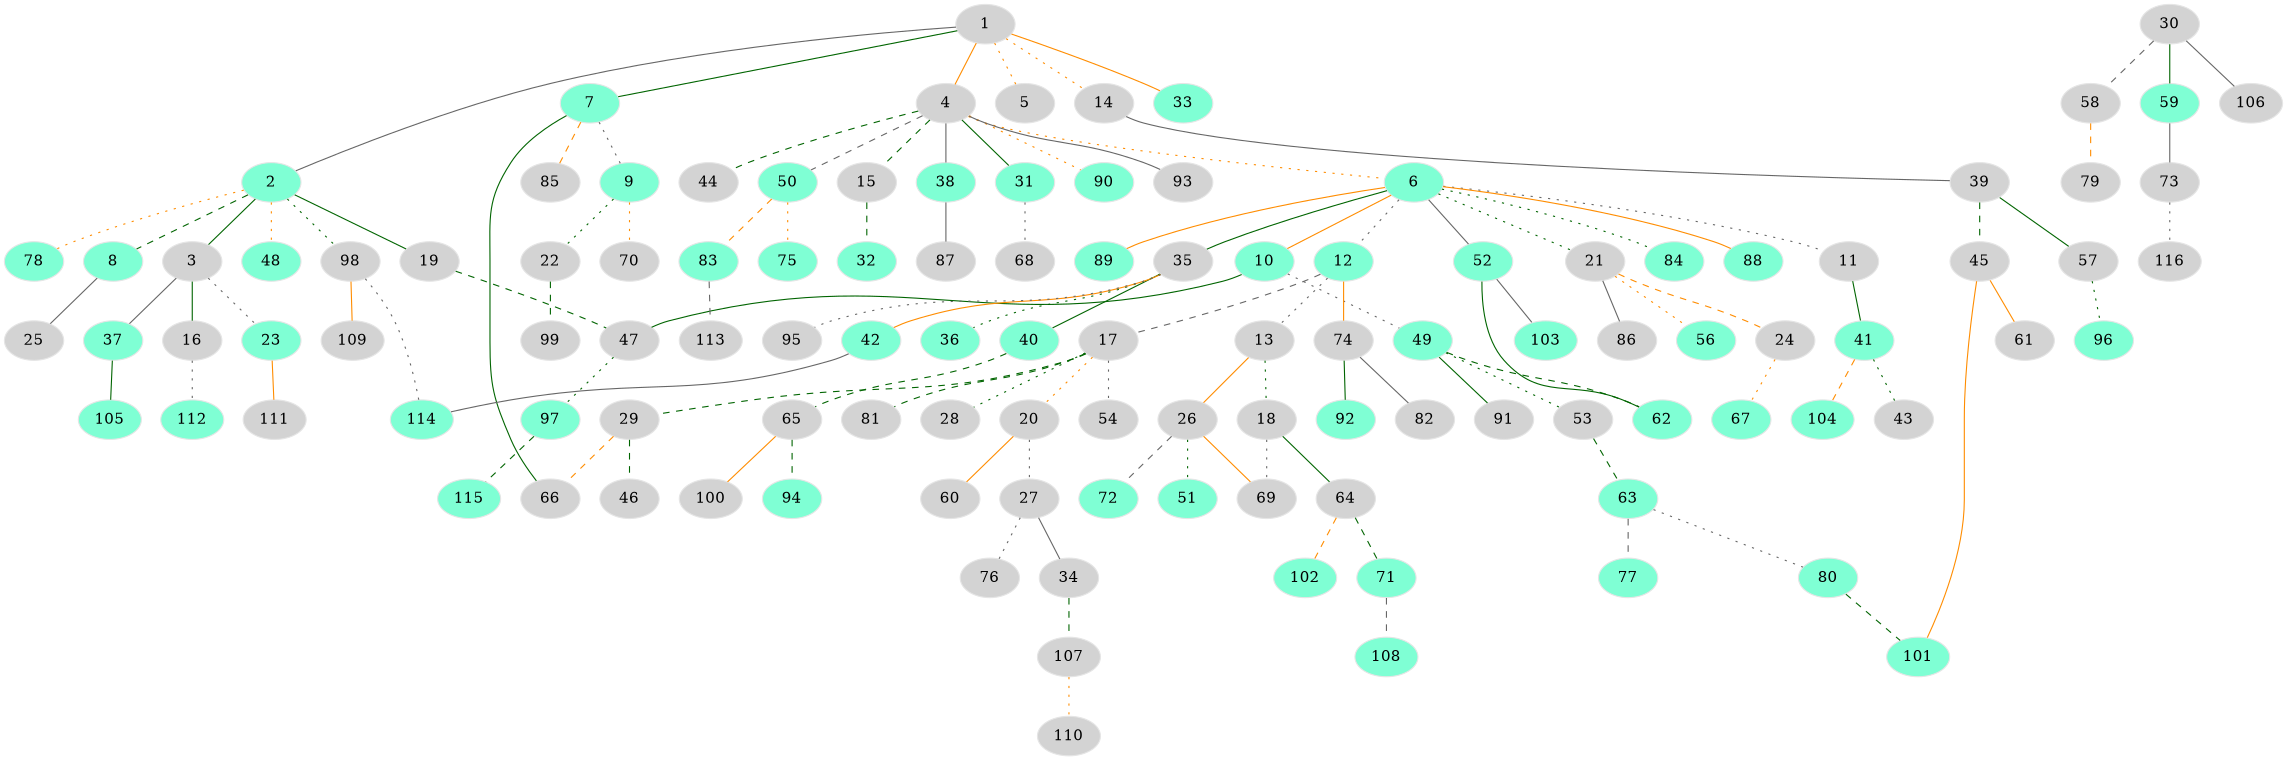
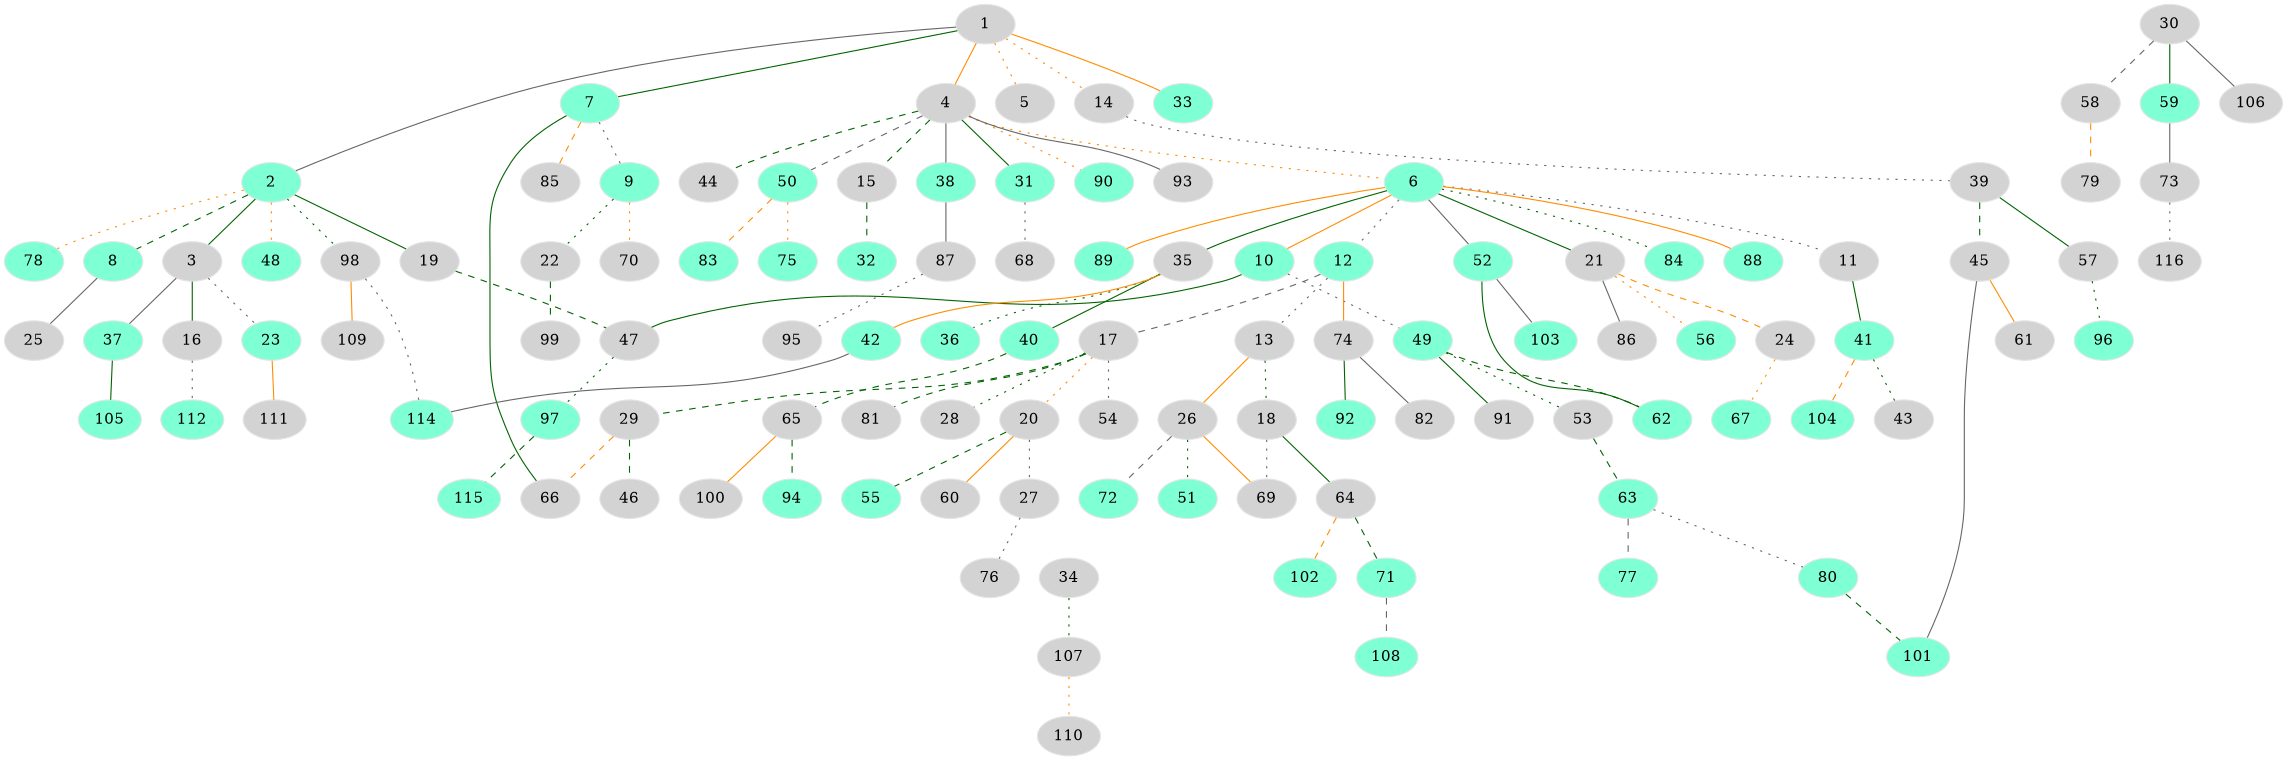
edge "14" -- "39": style solid -> dotted
edge "6" -- "21": style dotted -> solid
edge "35" -- "95": now "87" -- "95"
node "113": removed
edge "45" -- "101": color darkorange -> gray40
node "55": added
edge "27" -- "34": removed
edge "34" -- "107": style dashed -> dotted
